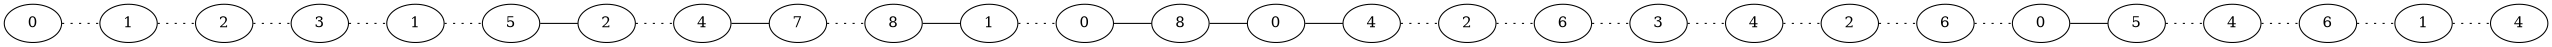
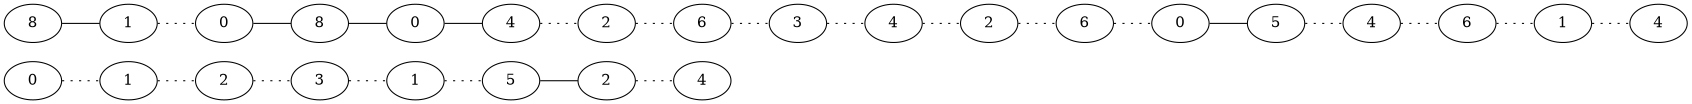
node "7": removed
